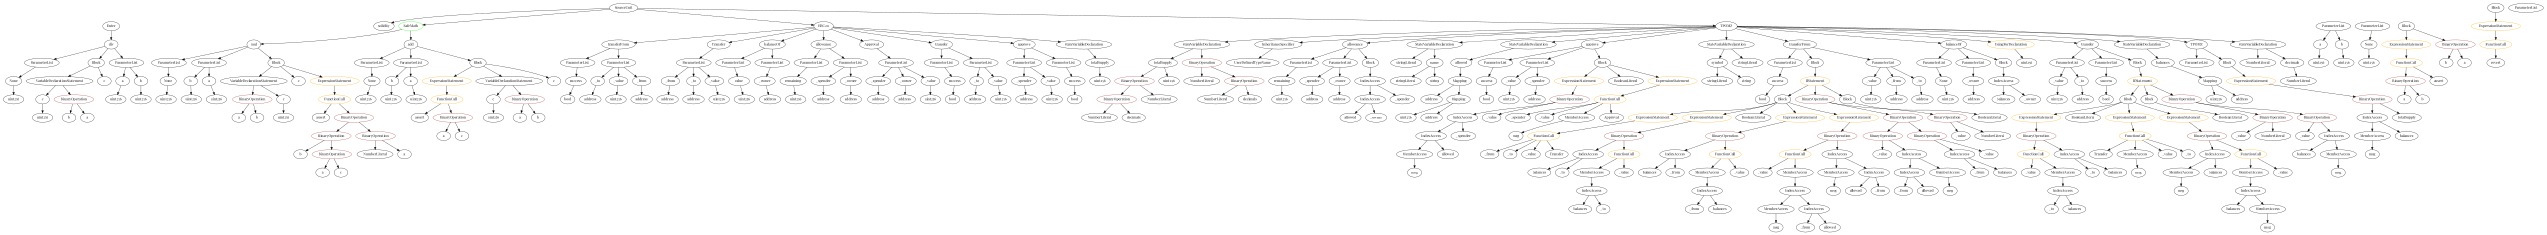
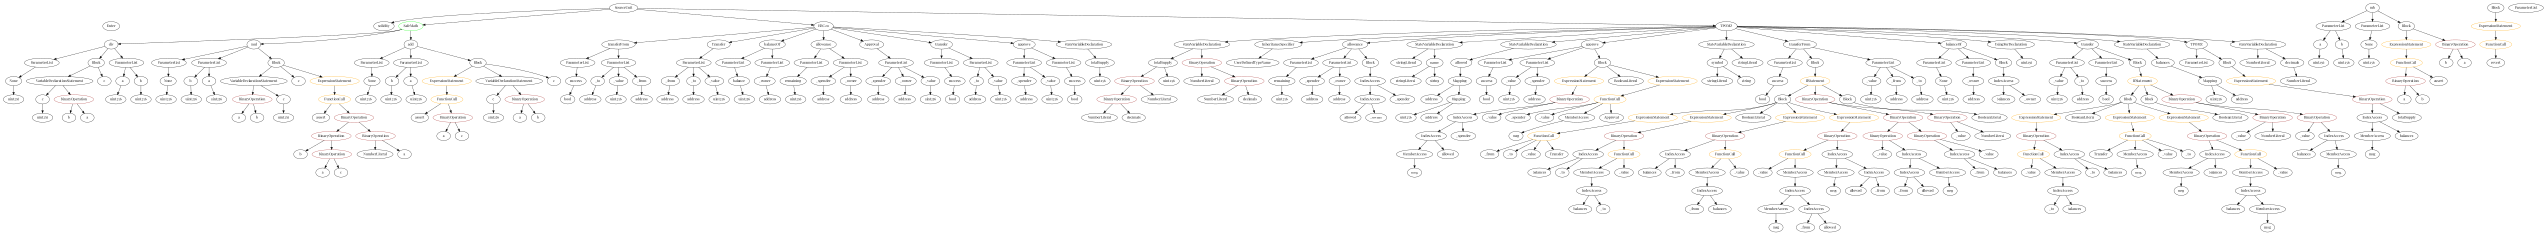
node "sub": added
edge "Enter" -> "div": now "SafeMath" -> "div"
node "UsingForDeclaration": color orange -> black
node "value": label "value" -> "balance"
